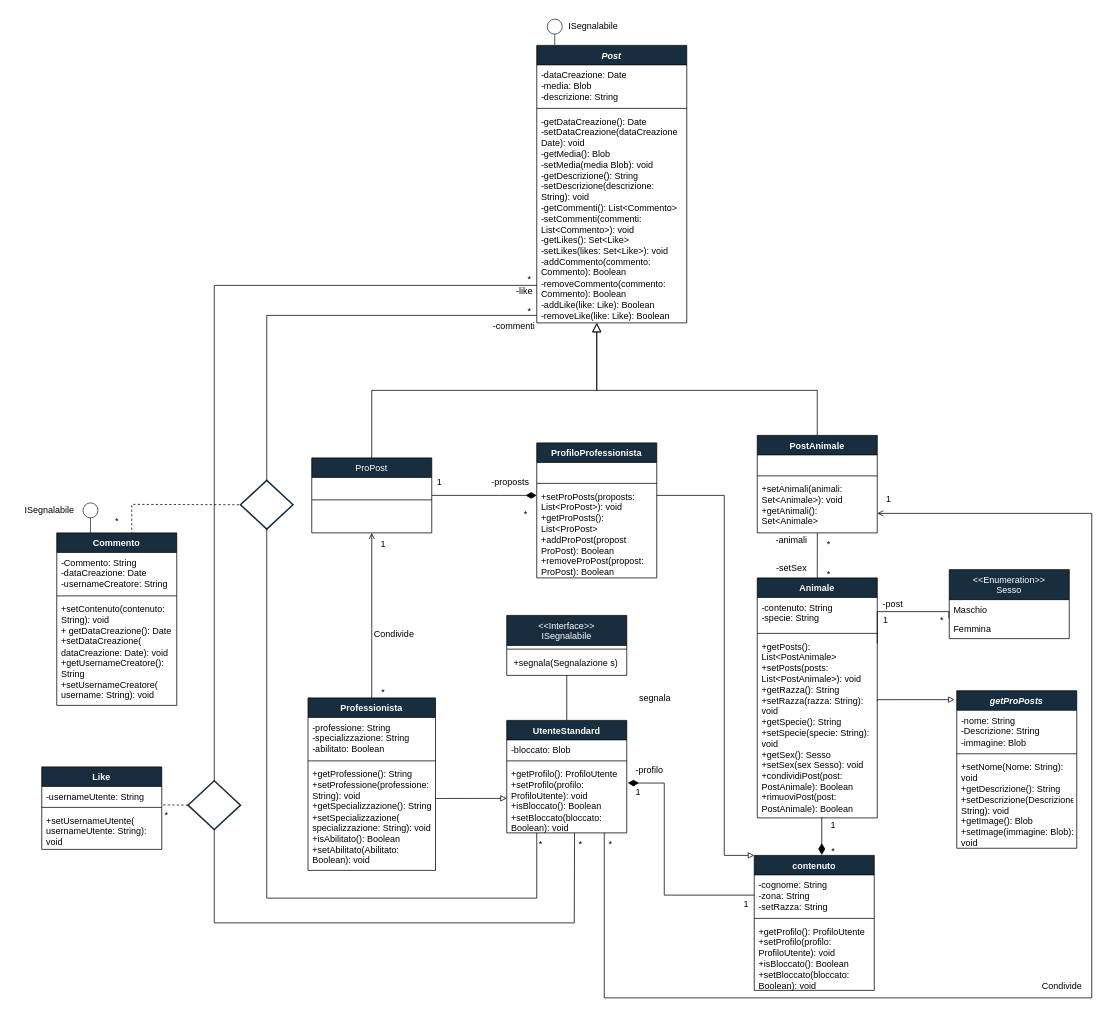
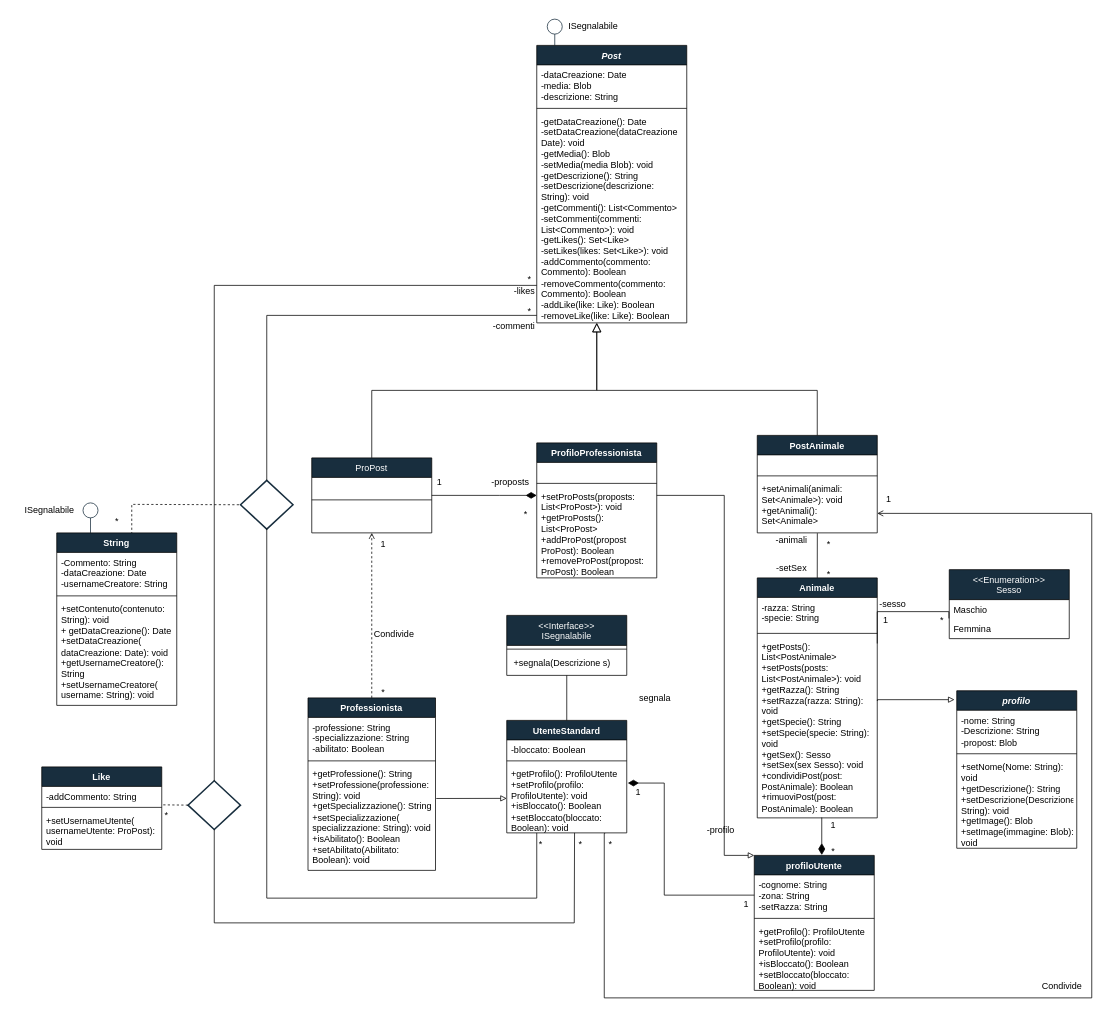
node "-like": label "-like" -> "-likes"
node "Commento": label "Commento" -> "String"
node "-post": label "-post" -> "-sesso"
node "-contenuto: String -specie: String": label "-contenuto: String -specie: String" -> "-razza: String -specie: String"
edge "Professionista" -> "ProPost": style solid -> dashed
node "+segnala(Segnalazione s)": label "+segnala(Segnalazione s)" -> "+segnala(Descrizione s)"
node "getProPosts": label "getProPosts" -> "profilo"
node "-nome: String -Descrizione: String -immagine: Blob": label "-nome: String -Descrizione: String -immagine: Blob" -> "-nome: String -Descrizione: String -propost: Blob"
node "-bloccato: Blob": label "-bloccato: Blob" -> "-bloccato: Boolean"
node "-profilo": moved (649, 770) -> (720, 830)
node "-usernameUtente: String": label "-usernameUtente: String" -> "-addCommento: String"
node "+setUsernameUtente( usernameUtente: String): void": label "+setUsernameUtente( usernameUtente: String): void" -> "+setUsernameUtente( usernameUtente: ProPost): void"
node "contenuto": label "contenuto" -> "profiloUtente"
